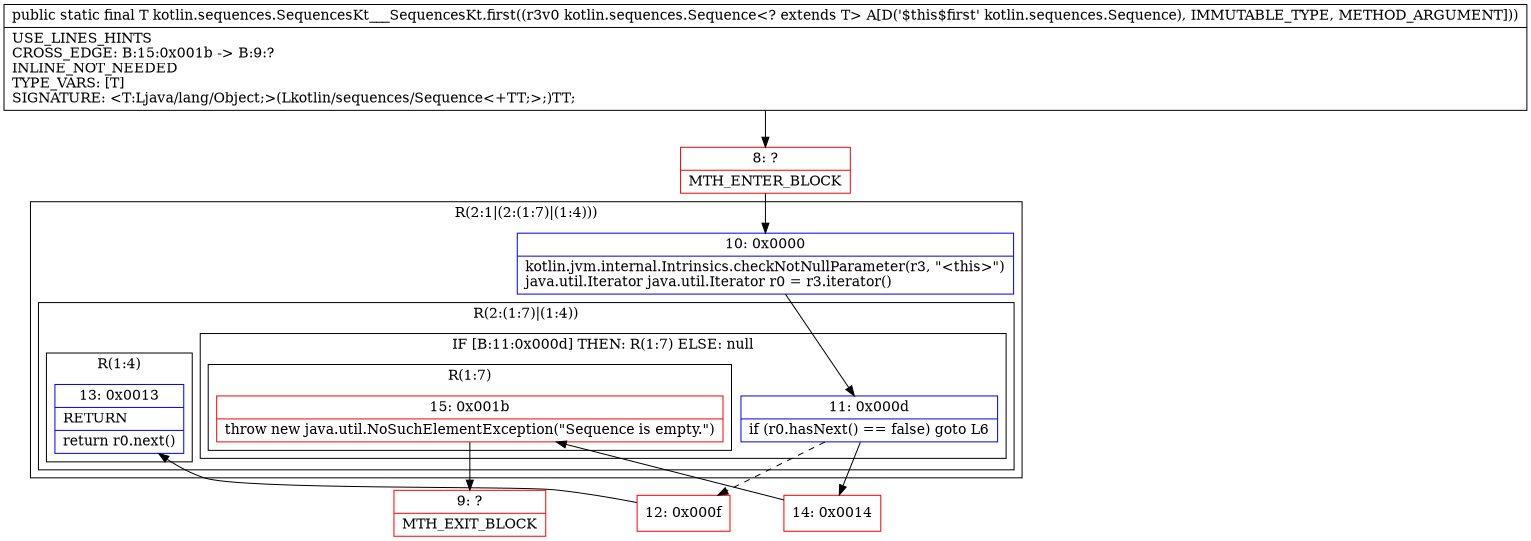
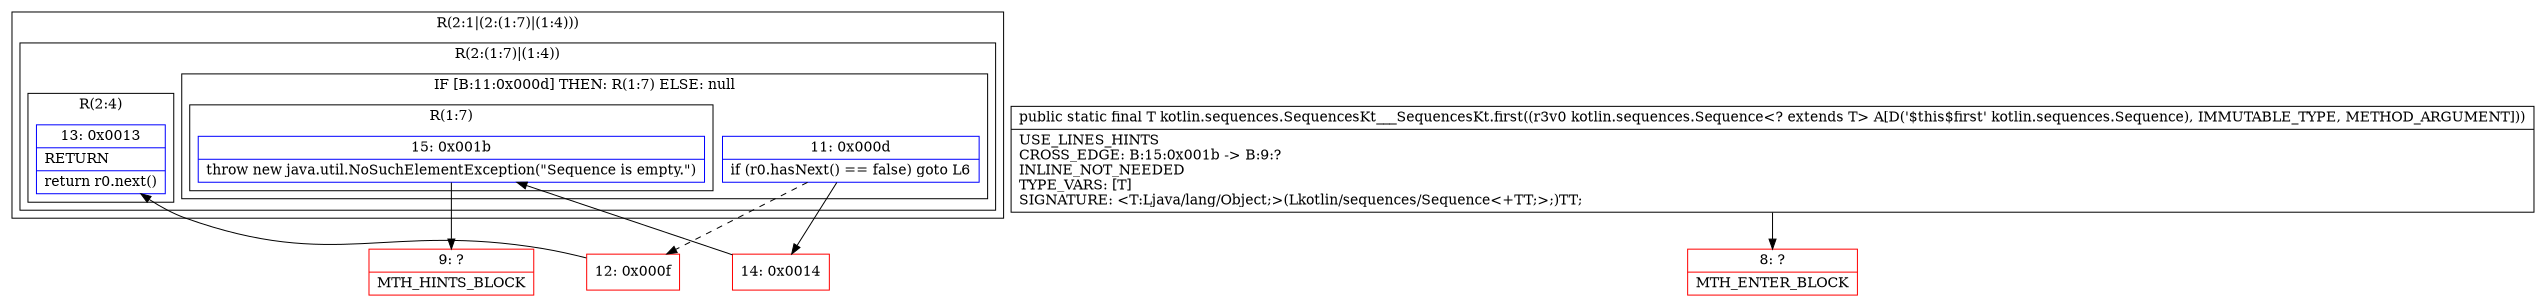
node "10: 0x0000": removed
cluster "R(1:4)": label "R(1:4)" -> "R(2:4)"
node "15: 0x001b": color red -> blue
node "9: ?": text "MTH_EXIT_BLOCK" -> "MTH_HINTS_BLOCK"
